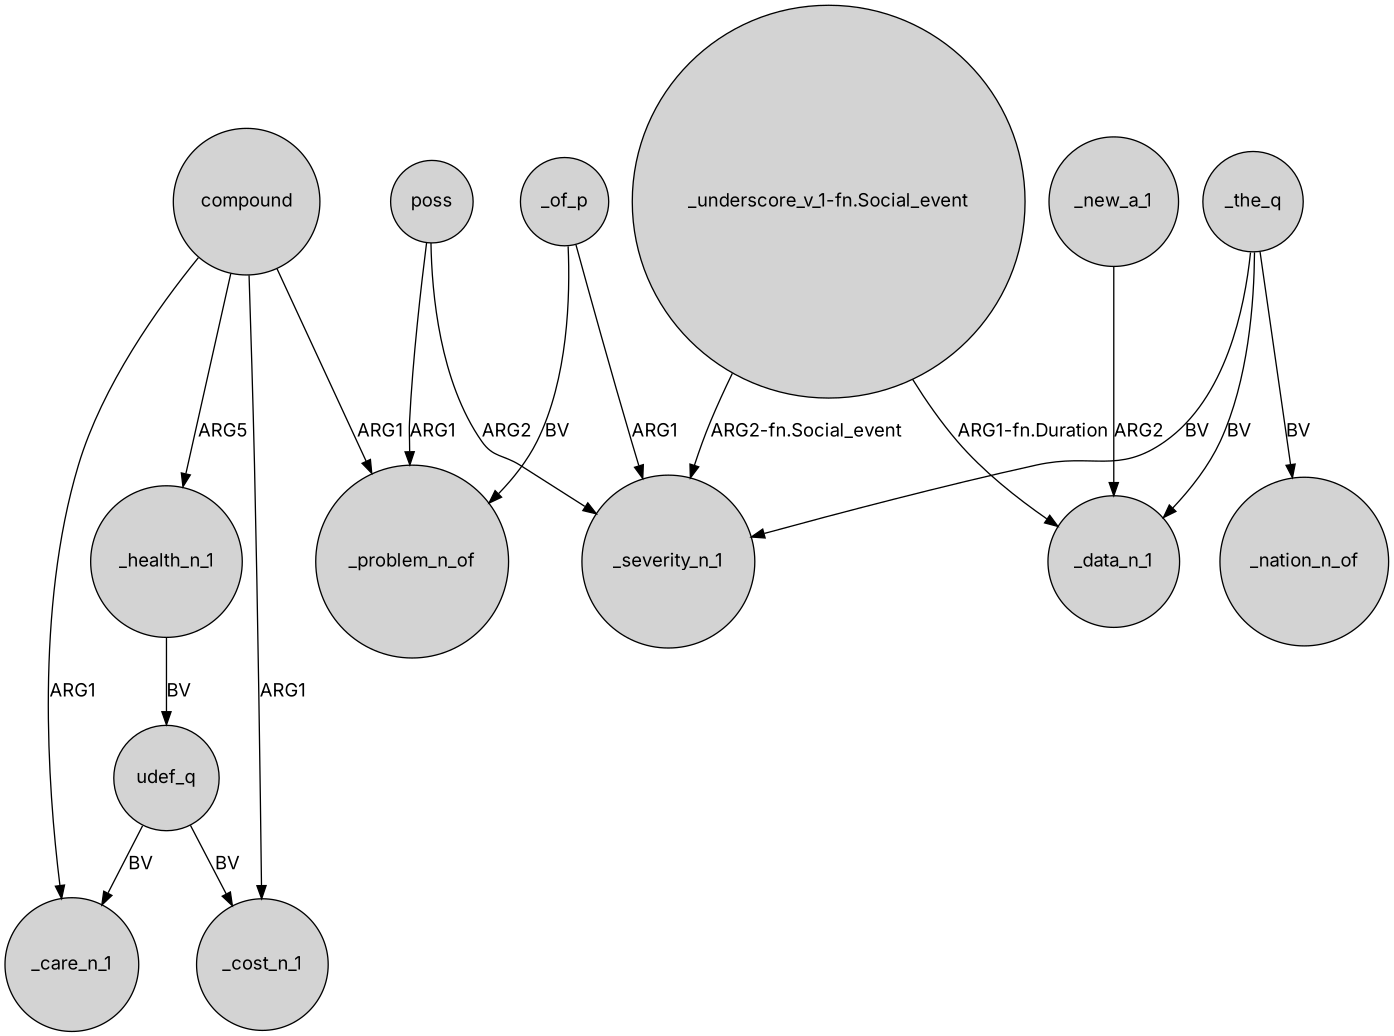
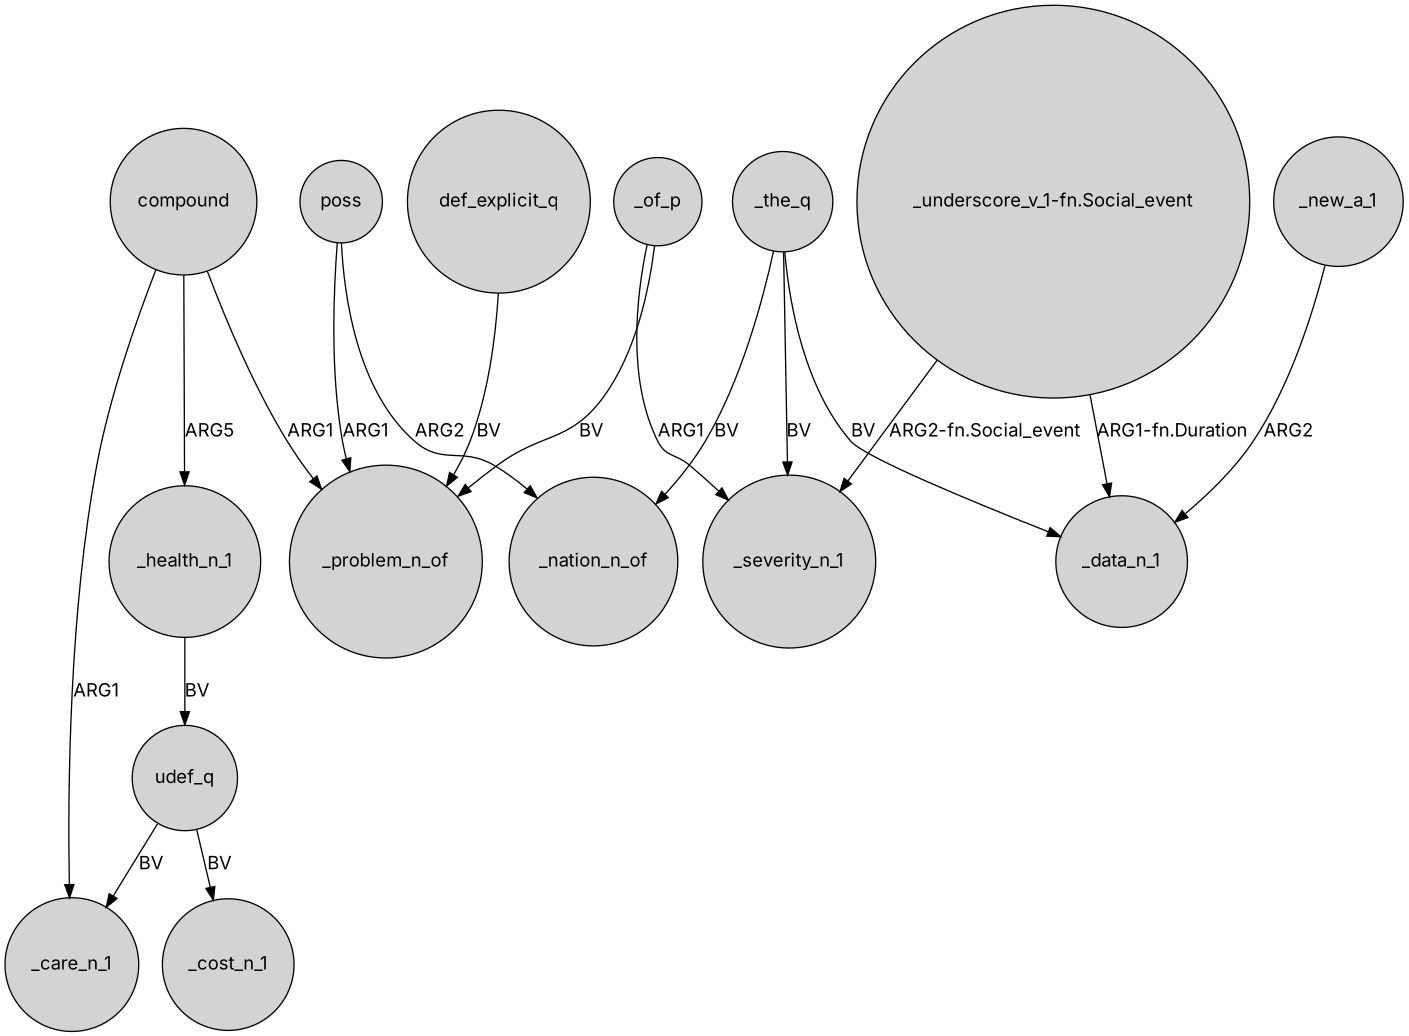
node "def_explicit_q": added
edge "poss" -> "_severity_n_1": now "poss" -> "_nation_n_of"
edge "compound" -> "_cost_n_1": removed, label "ARG1"
